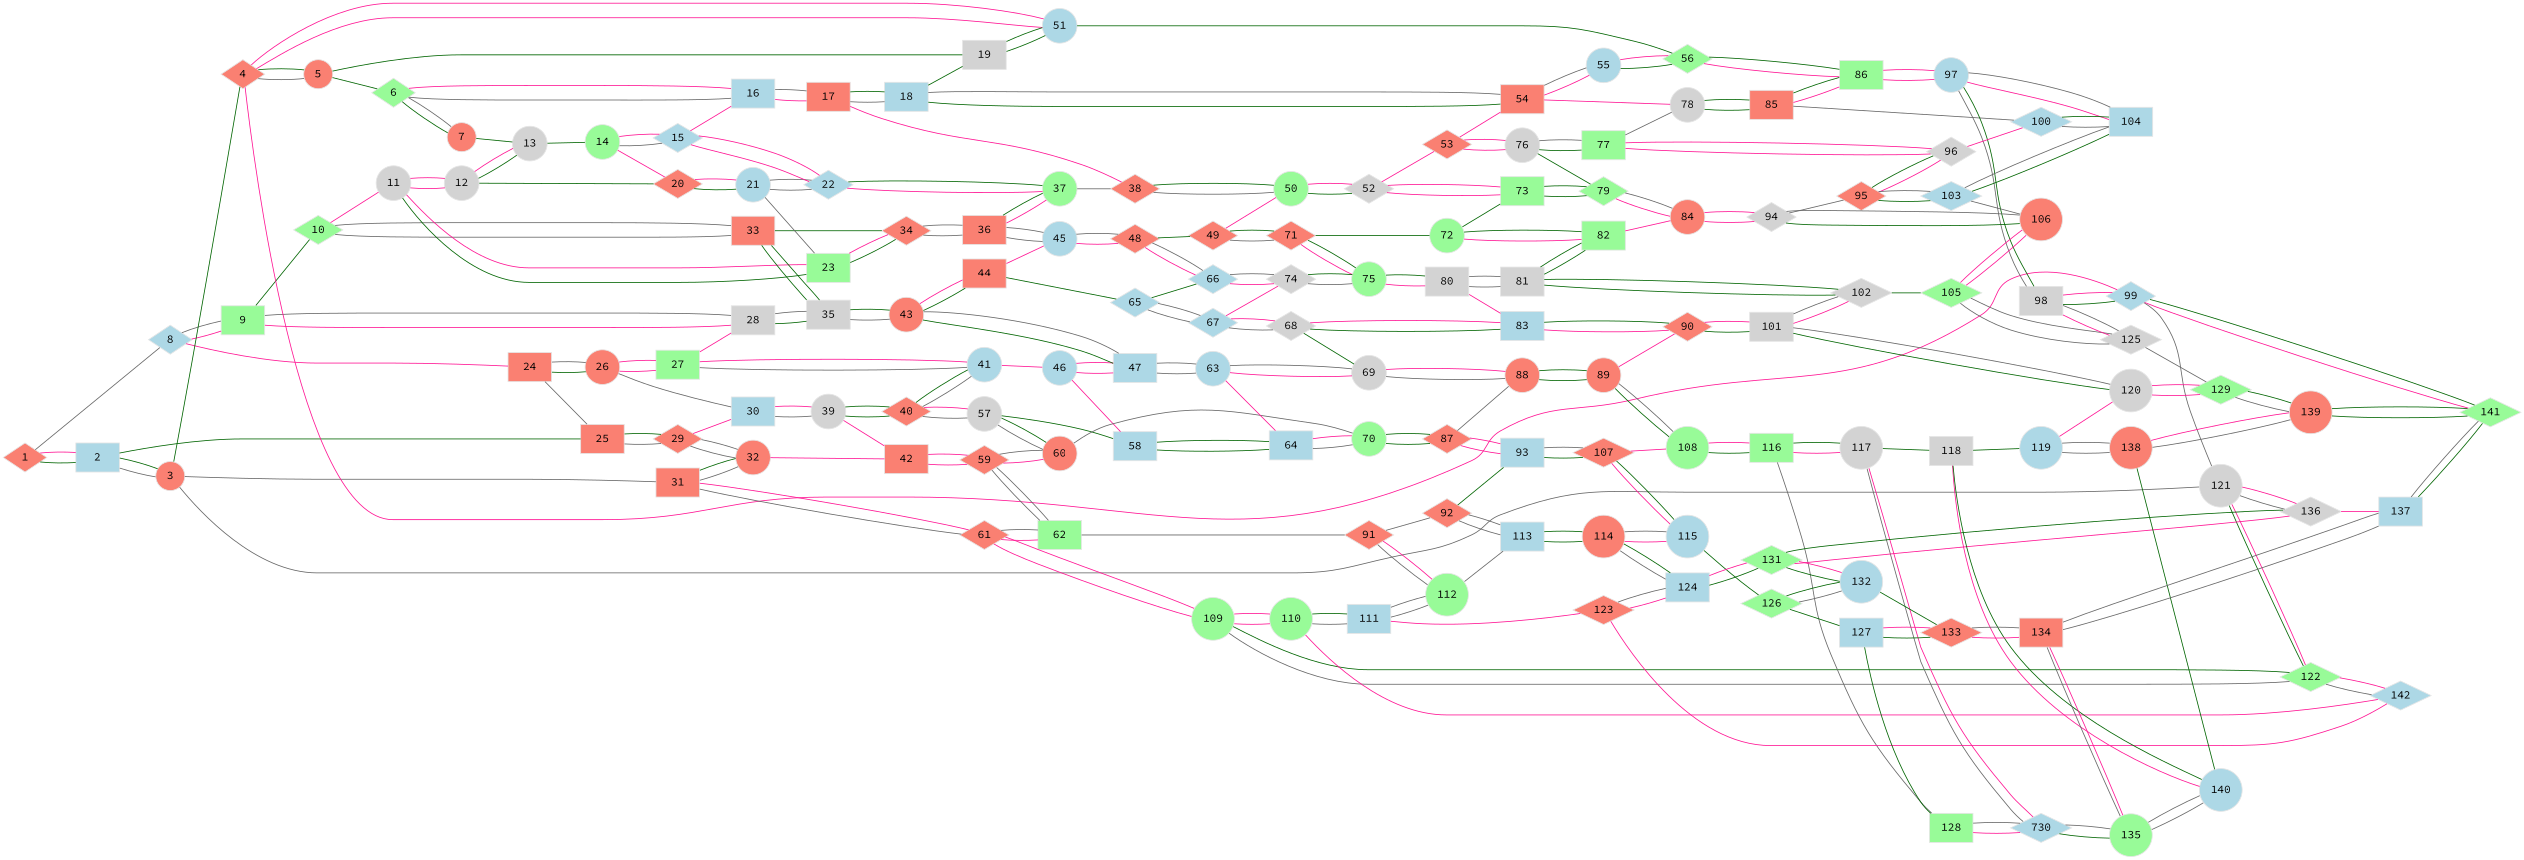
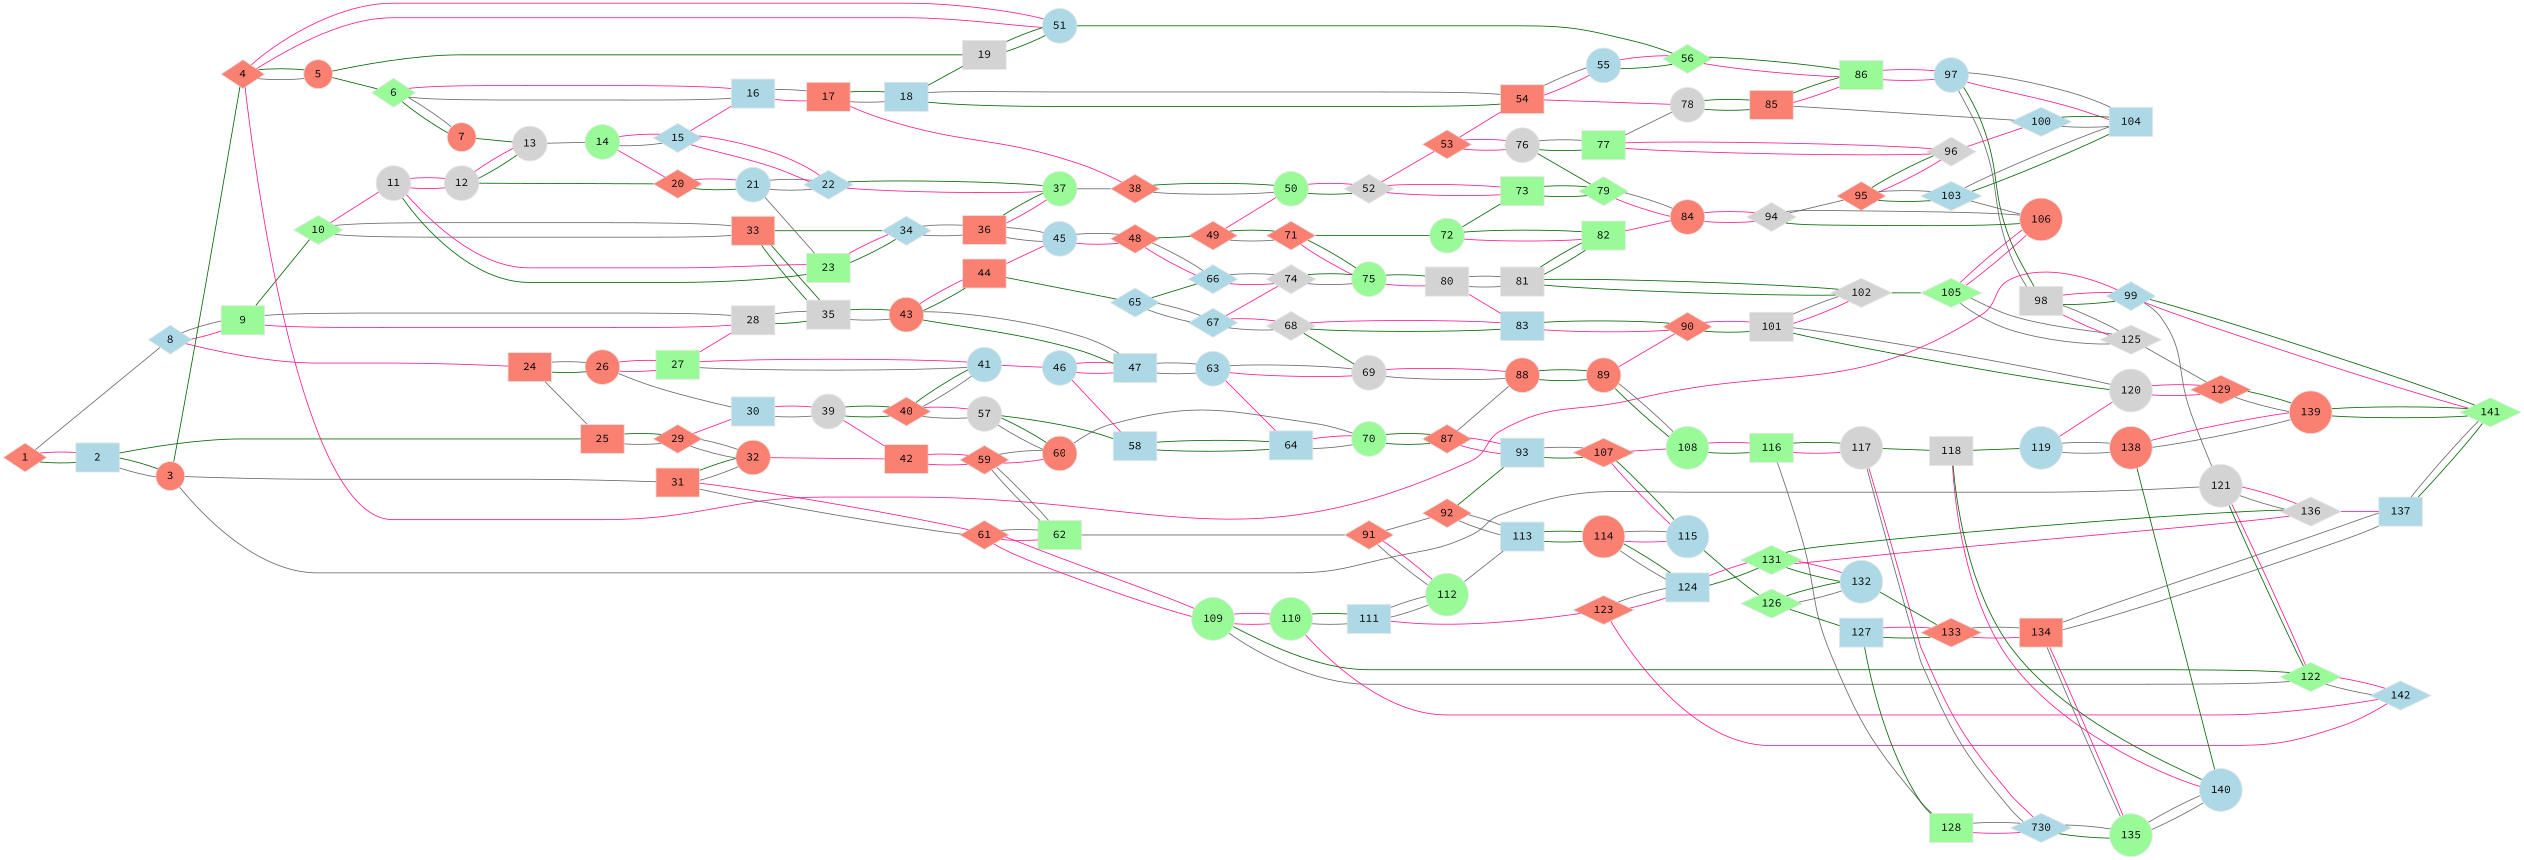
edge "14" -- "13": color darkgreen -> gray40
node "34": fillcolor salmon -> lightblue
node "129": fillcolor palegreen -> salmon
